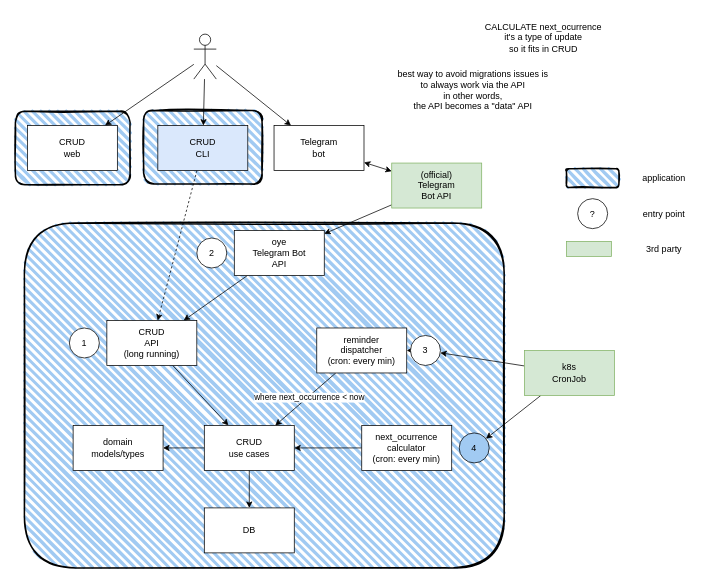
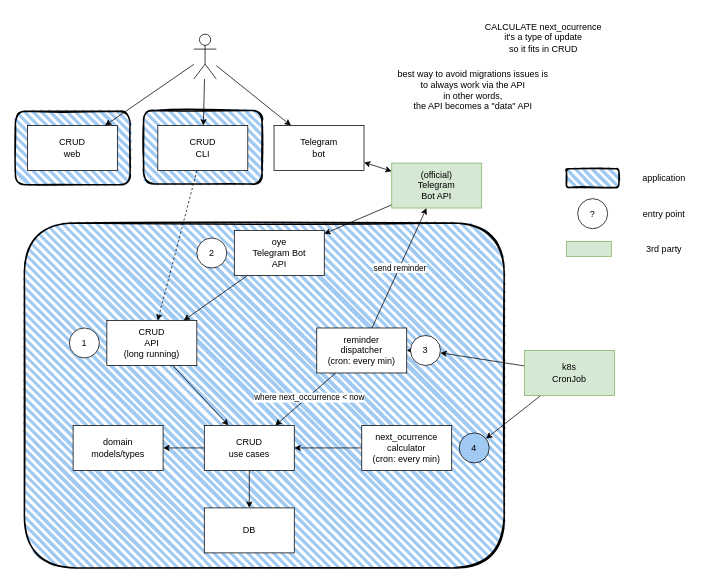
node "CRUD CLI": fillcolor #dae8fc -> #ffffff
edge "reminder dispatcher (cron: every min)" -> "(official) Telegram Bot API": added, label "send reminder"
